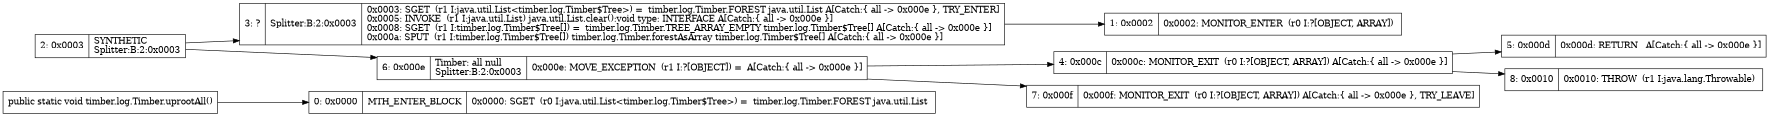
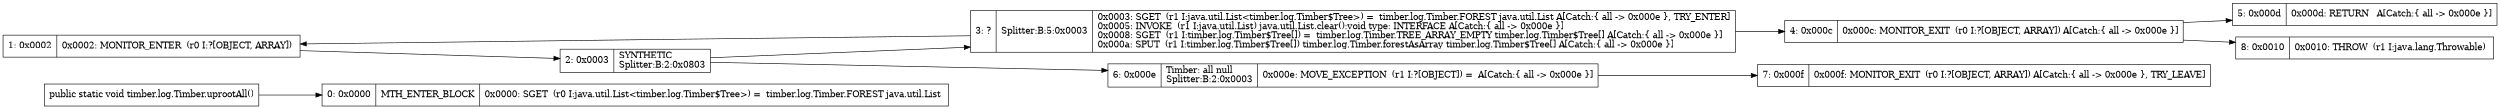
node "3: ?": text "Splitter:B:2:0x0003" -> "Splitter:B:5:0x0003"
node "2: 0x0003": text "Splitter:B:2:0x0003" -> "Splitter:B:2:0x0803"
edge "1: 0x0002" -> "2: 0x0003": added
edge "6: 0x000e" -> "4: 0x000c": now "3: ?" -> "4: 0x000c"
